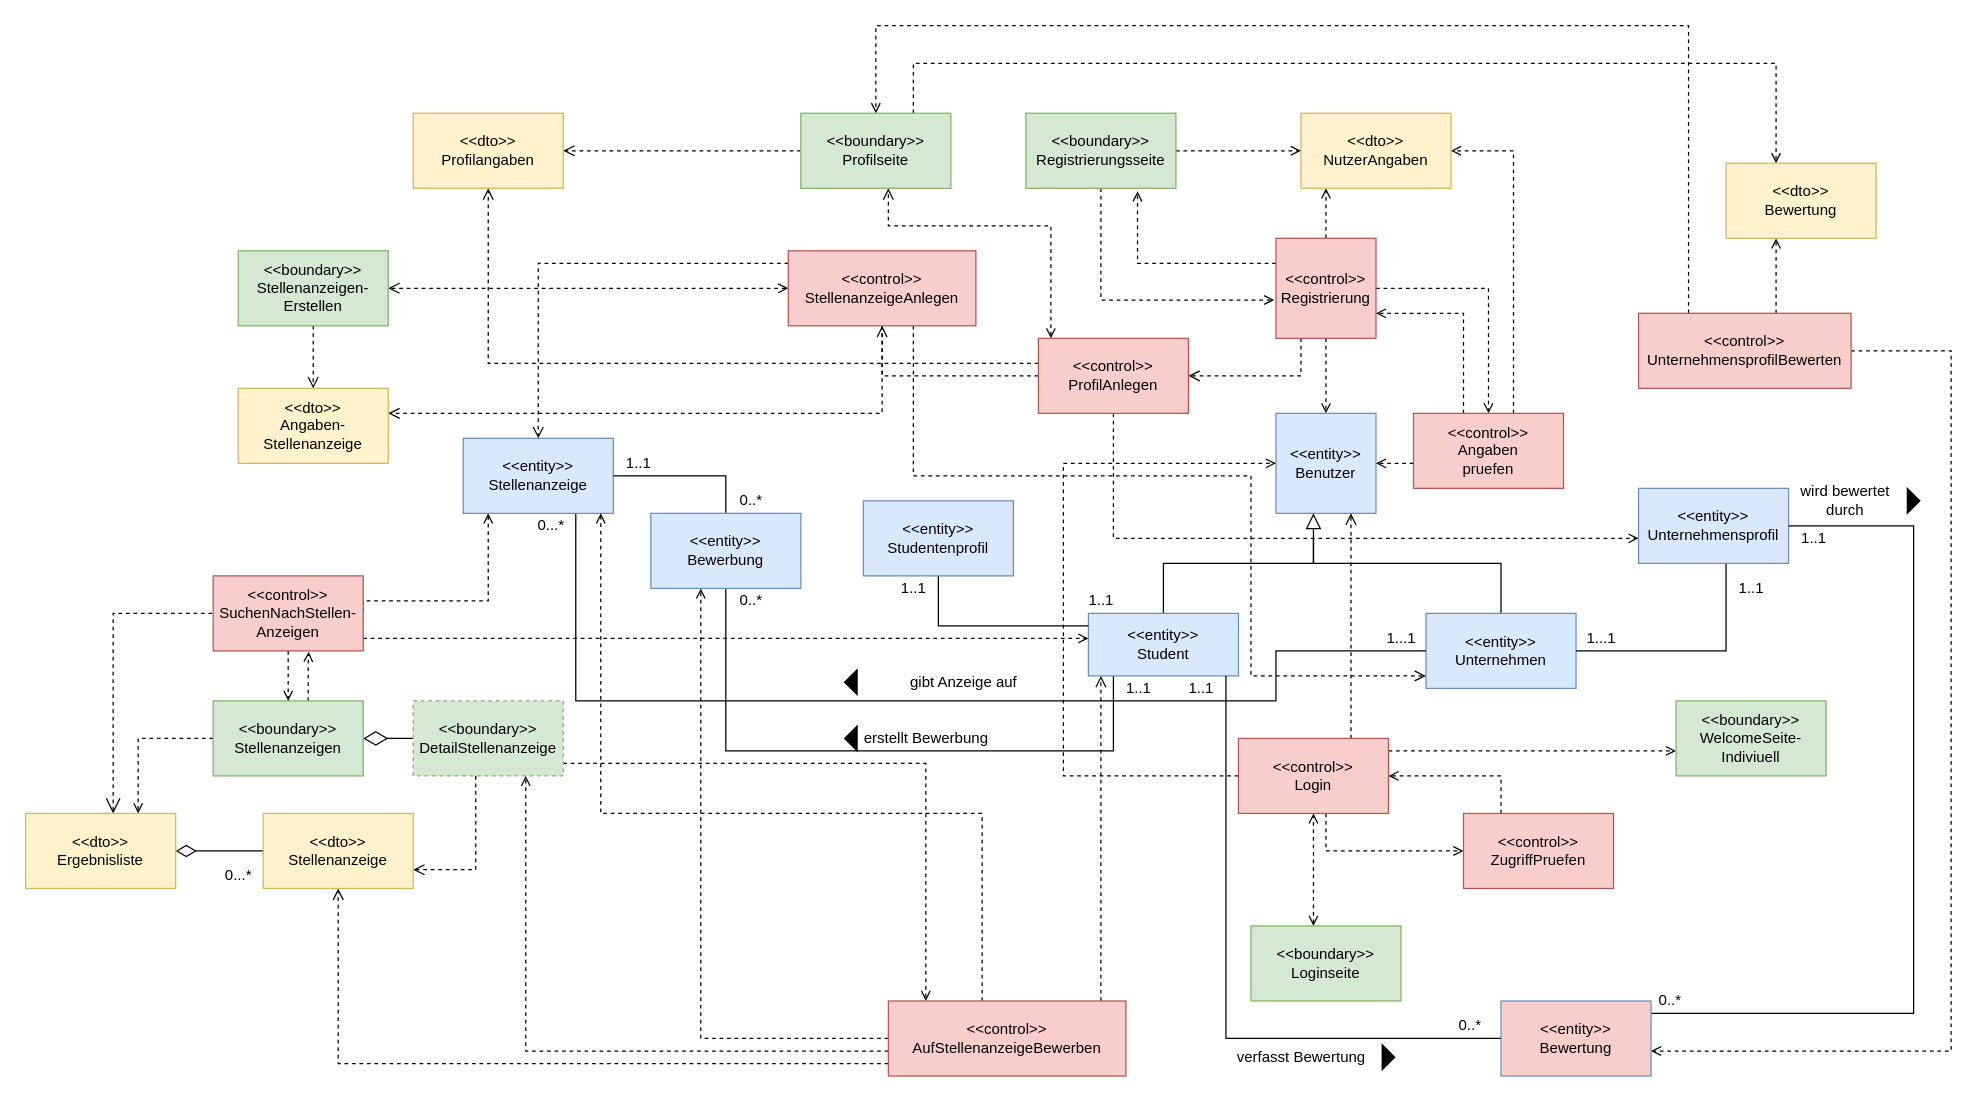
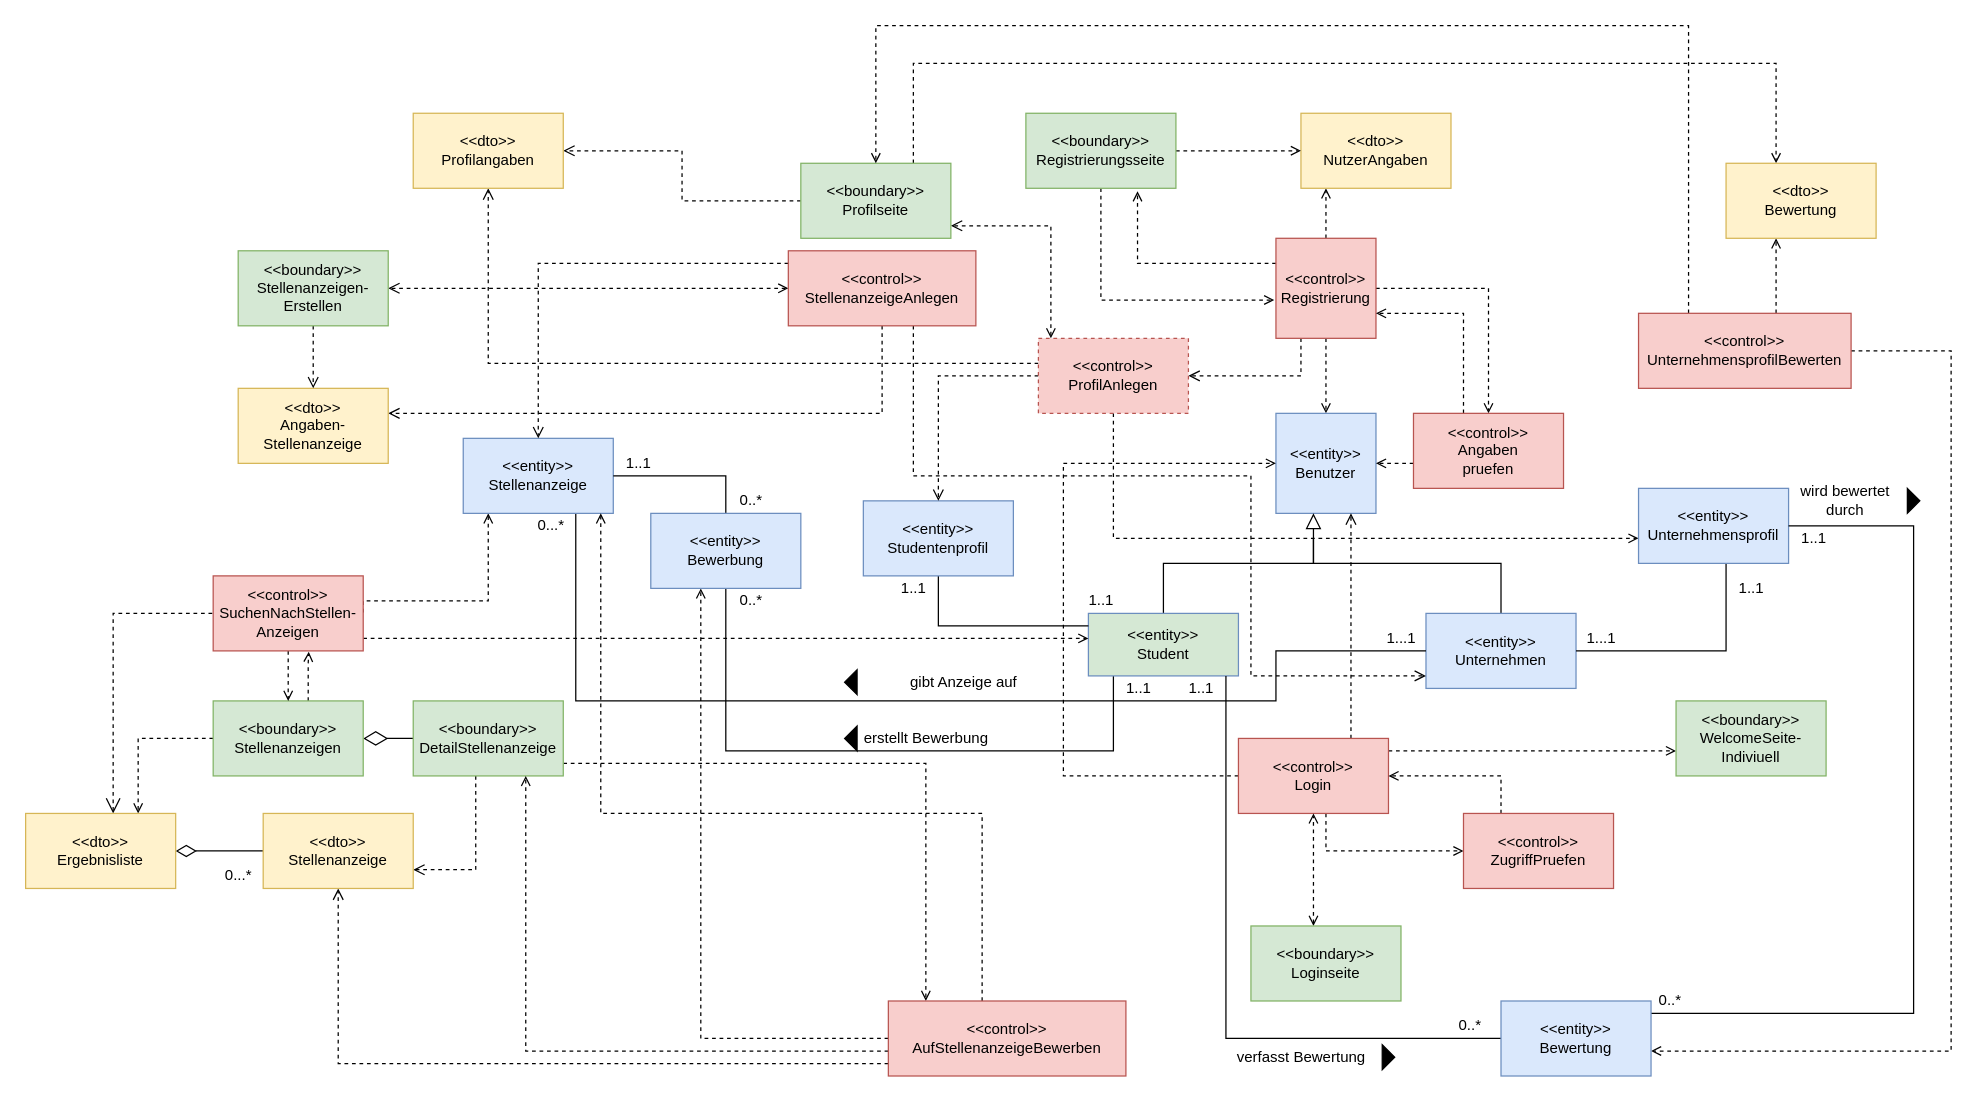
node "<<boundary>> Profilseite": moved (876, 151) -> (876, 201)
edge "<<control>> Angaben pruefen" -> "<<dto>> NutzerAngaben": removed
edge "<<control>> ProfilAnlegen" -> "<<control>> StellenanzeigeAnlegen": now "<<control>> ProfilAnlegen" -> "<<entity>> Studentenprofil"
node "<<control>> ProfilAnlegen": style solid -> dashed
node "<<entity>> Student": fillcolor #dae8fc -> #d5e8d4
node "<<boundary>> DetailStellenanzeige": style dashed -> solid
edge "<<control>> AufStellenanzeigeBewerben" -> "<<entity>> Student": removed
node "<<entity>> Bewertung": fillcolor #f8cecc -> #dae8fc
